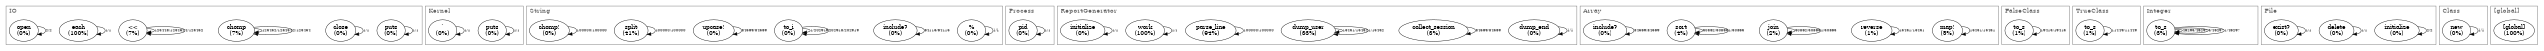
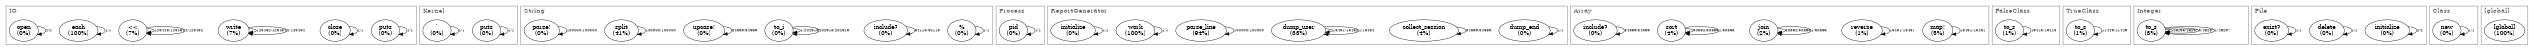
node "chomp (7%)": label "chomp (7%)" -> "write (7%)"
node "chomp! (0%)": label "chomp! (0%)" -> "parse! (0%)"
node "collect_session (3%)": label "collect_session (3%)" -> "collect_session (4%)"
